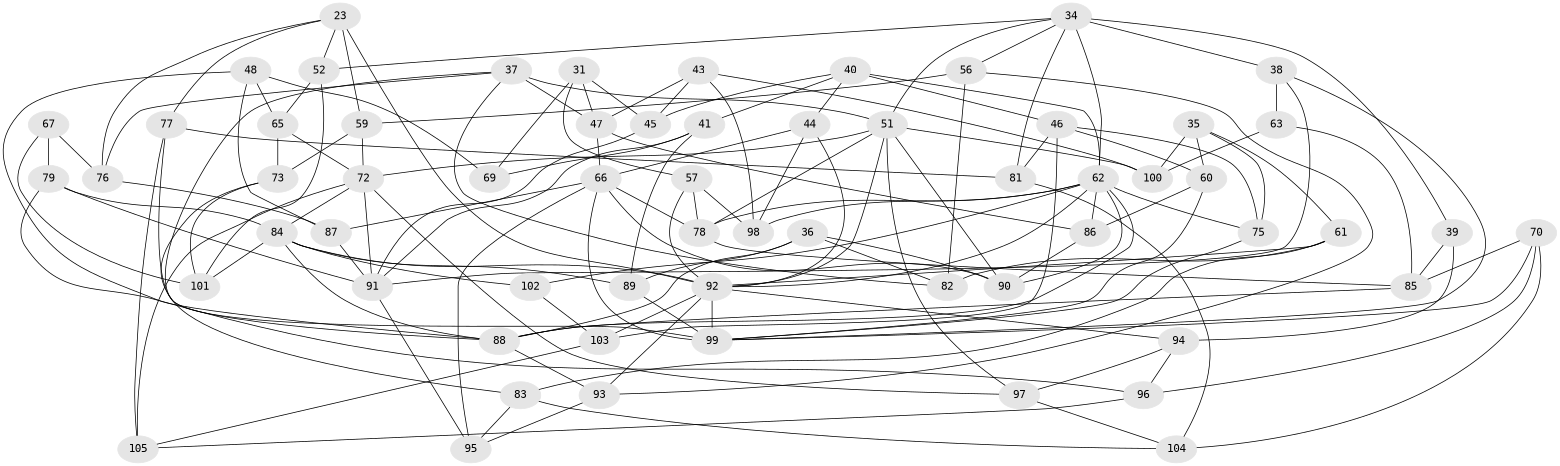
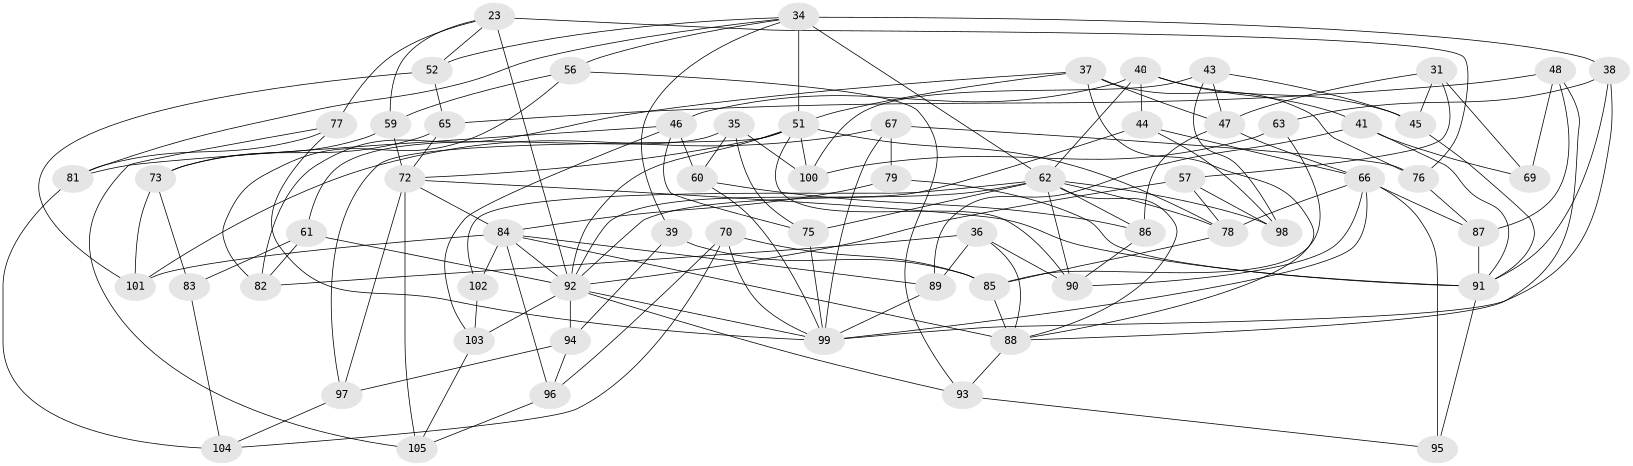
edge "67" -- "99": added
edge "79" -- "96": now "84" -- "96"
edge "83" -- "95": removed
